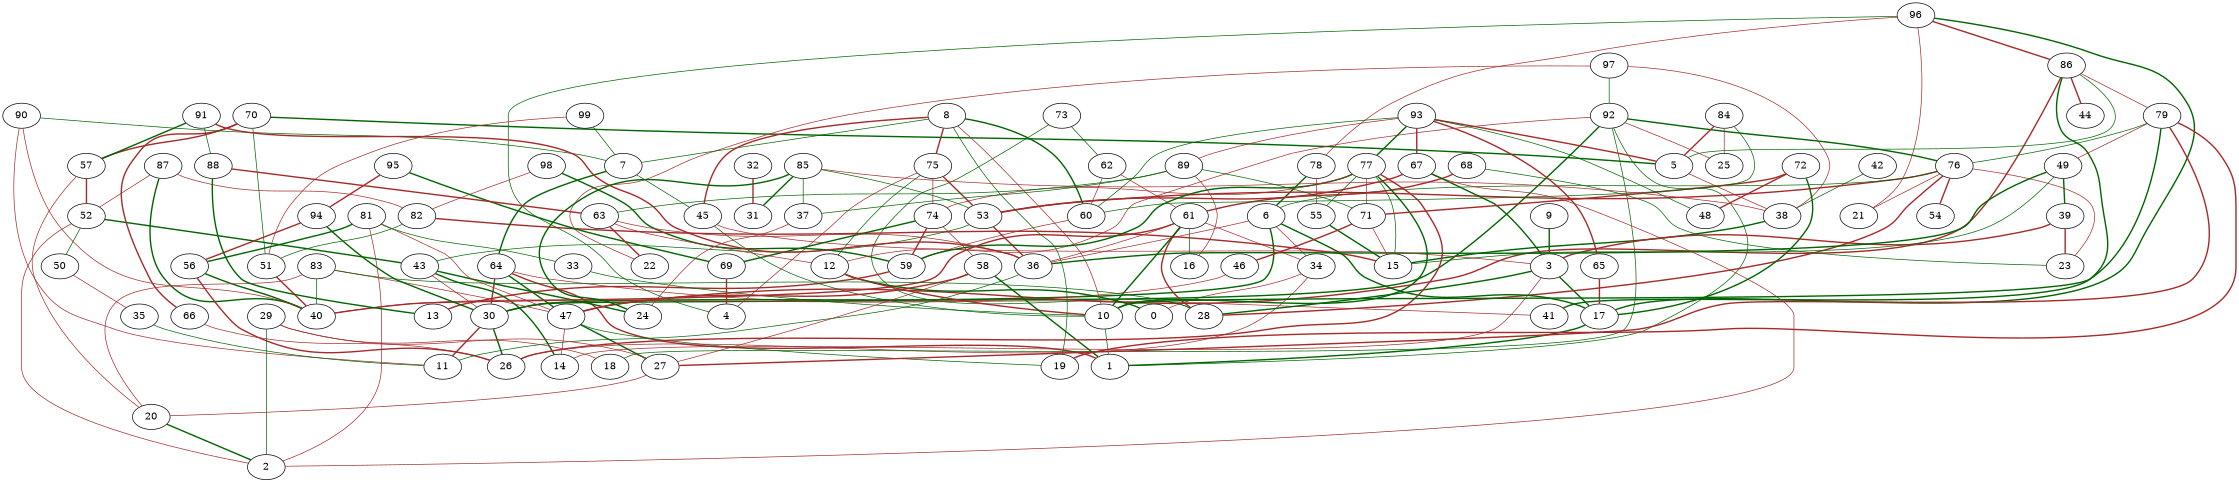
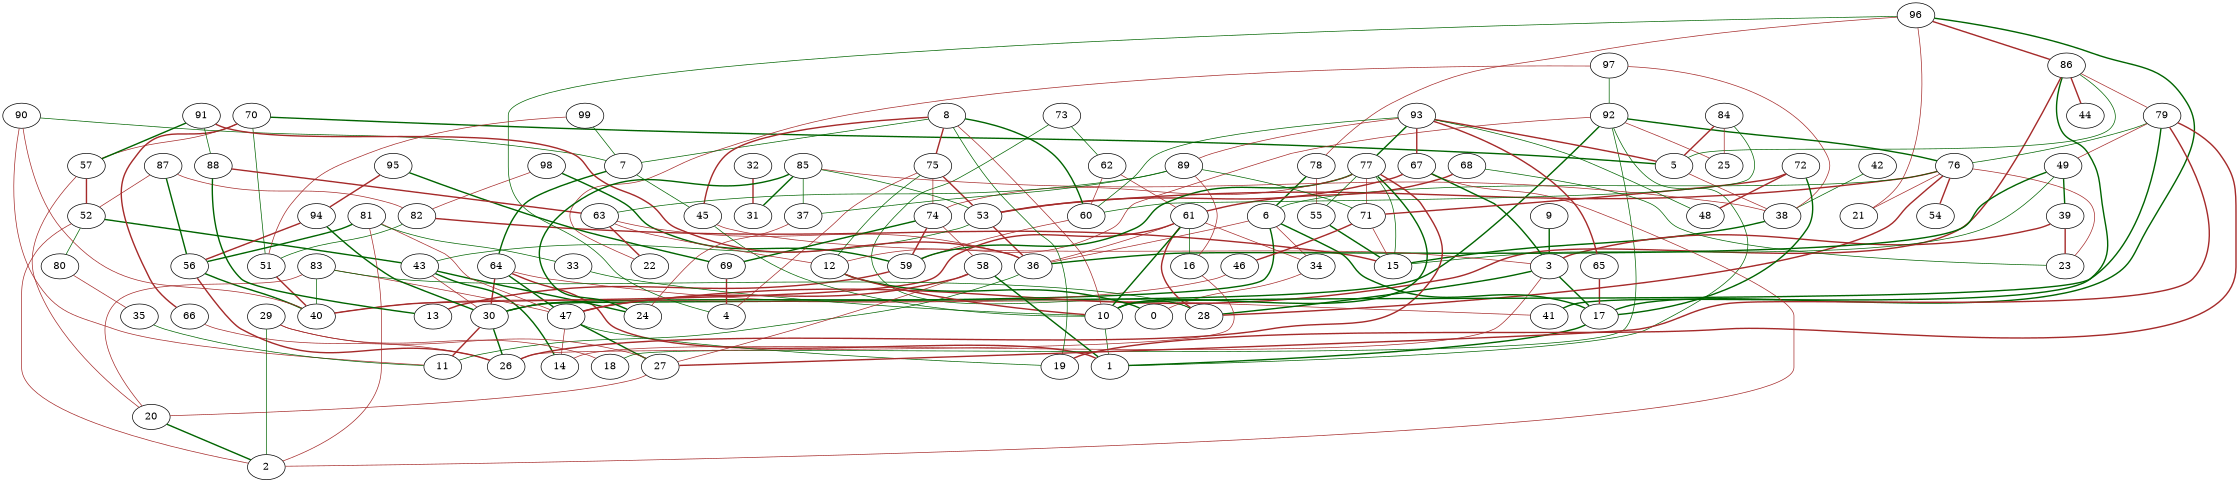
edge "70" -- "57": style bold -> solid
node "50": label "50" -> "80"
edge "87" -- "40": now "87" -- "56"
edge "34" -- "26": now "16" -- "26"
